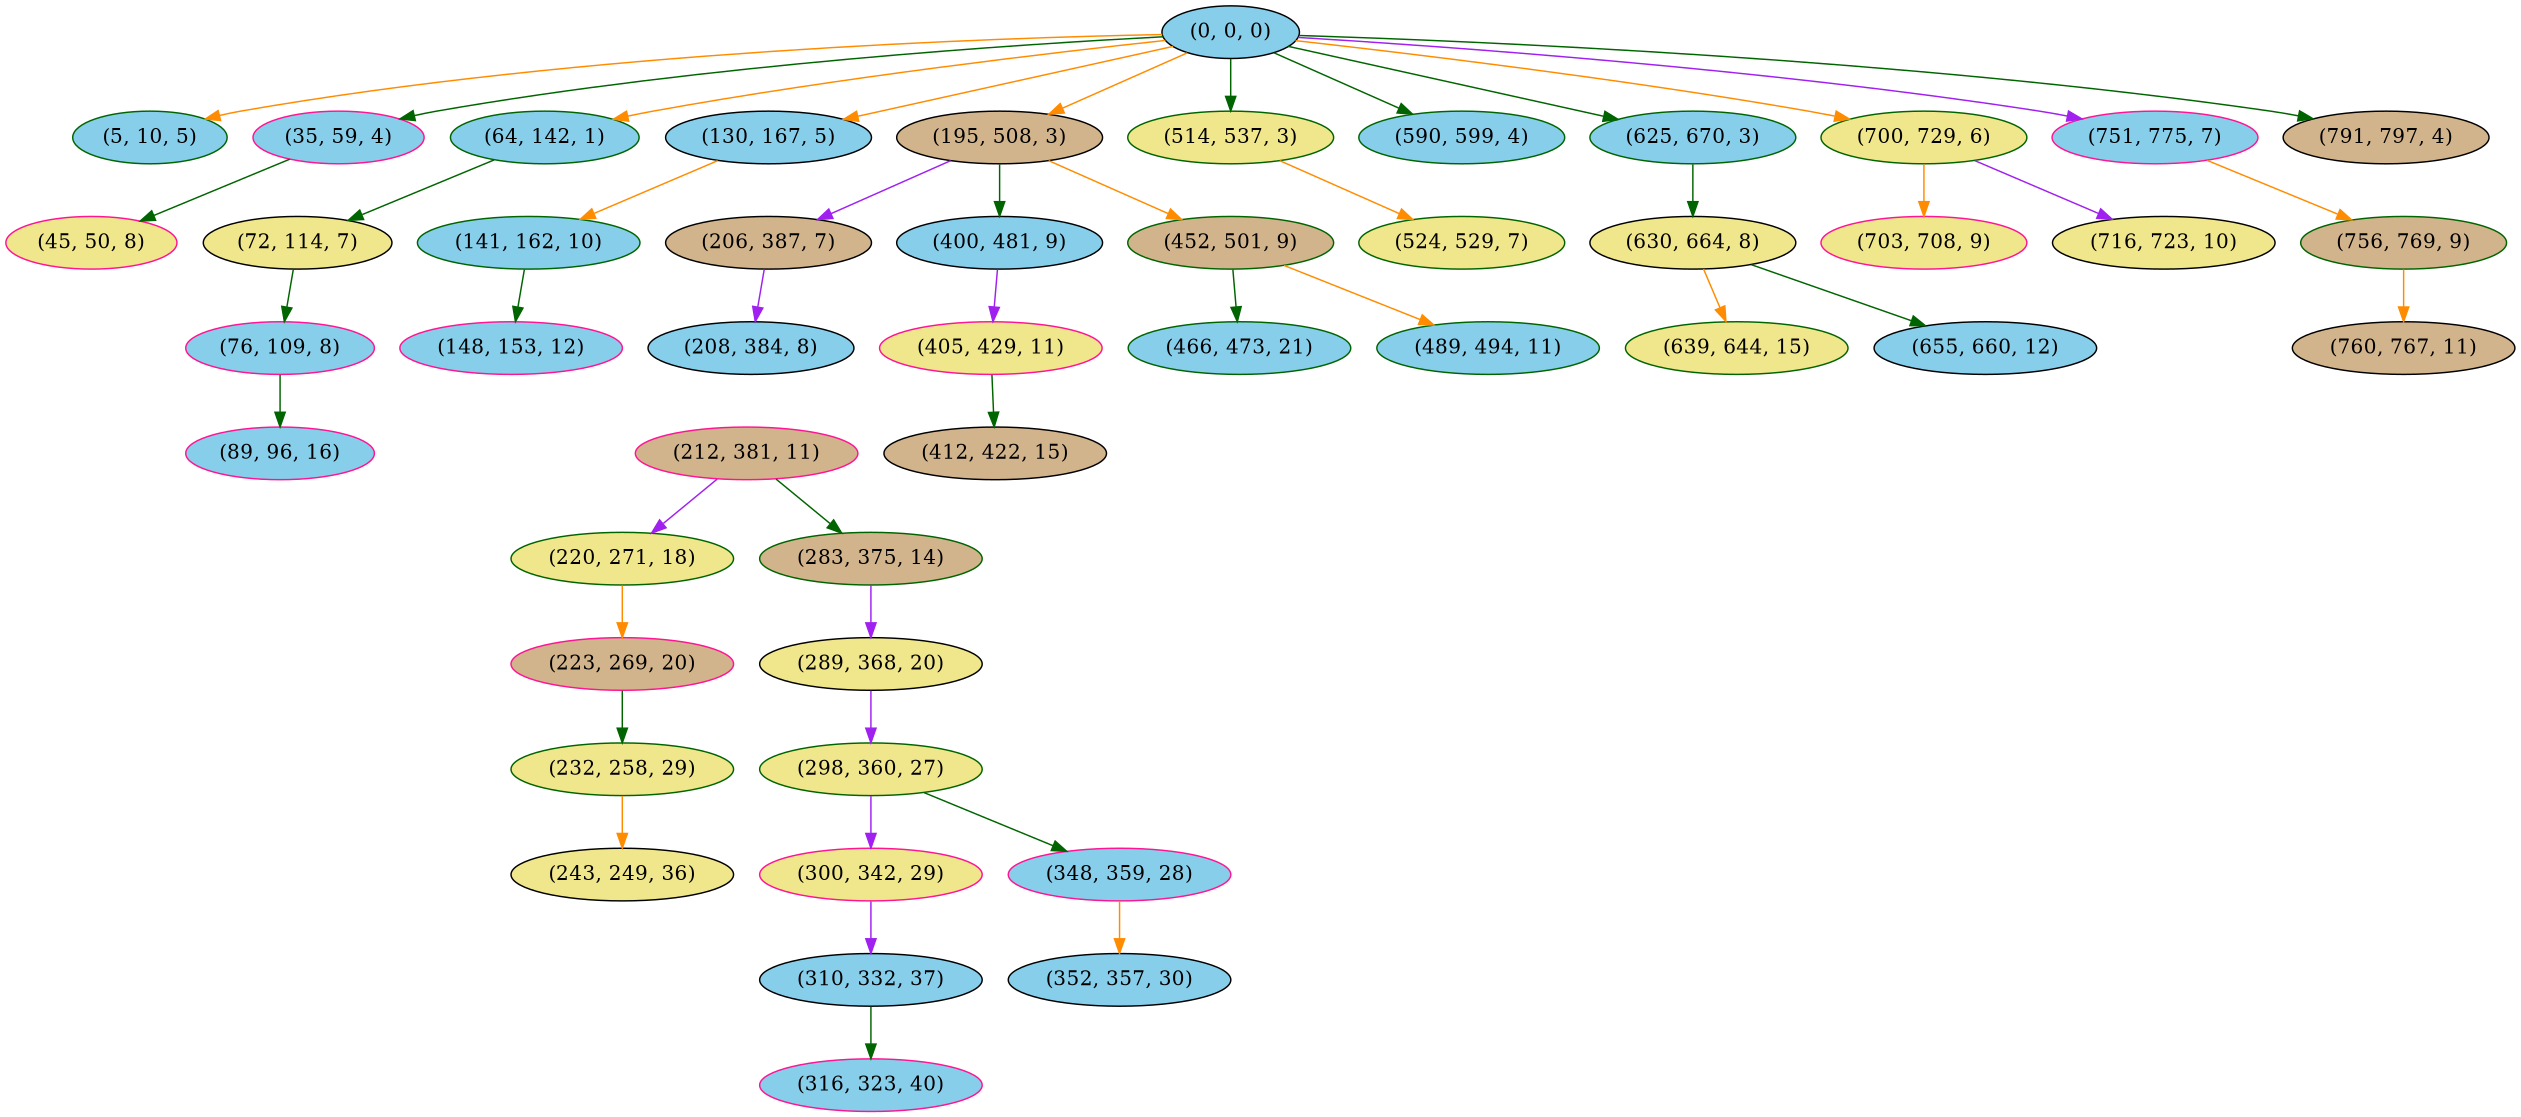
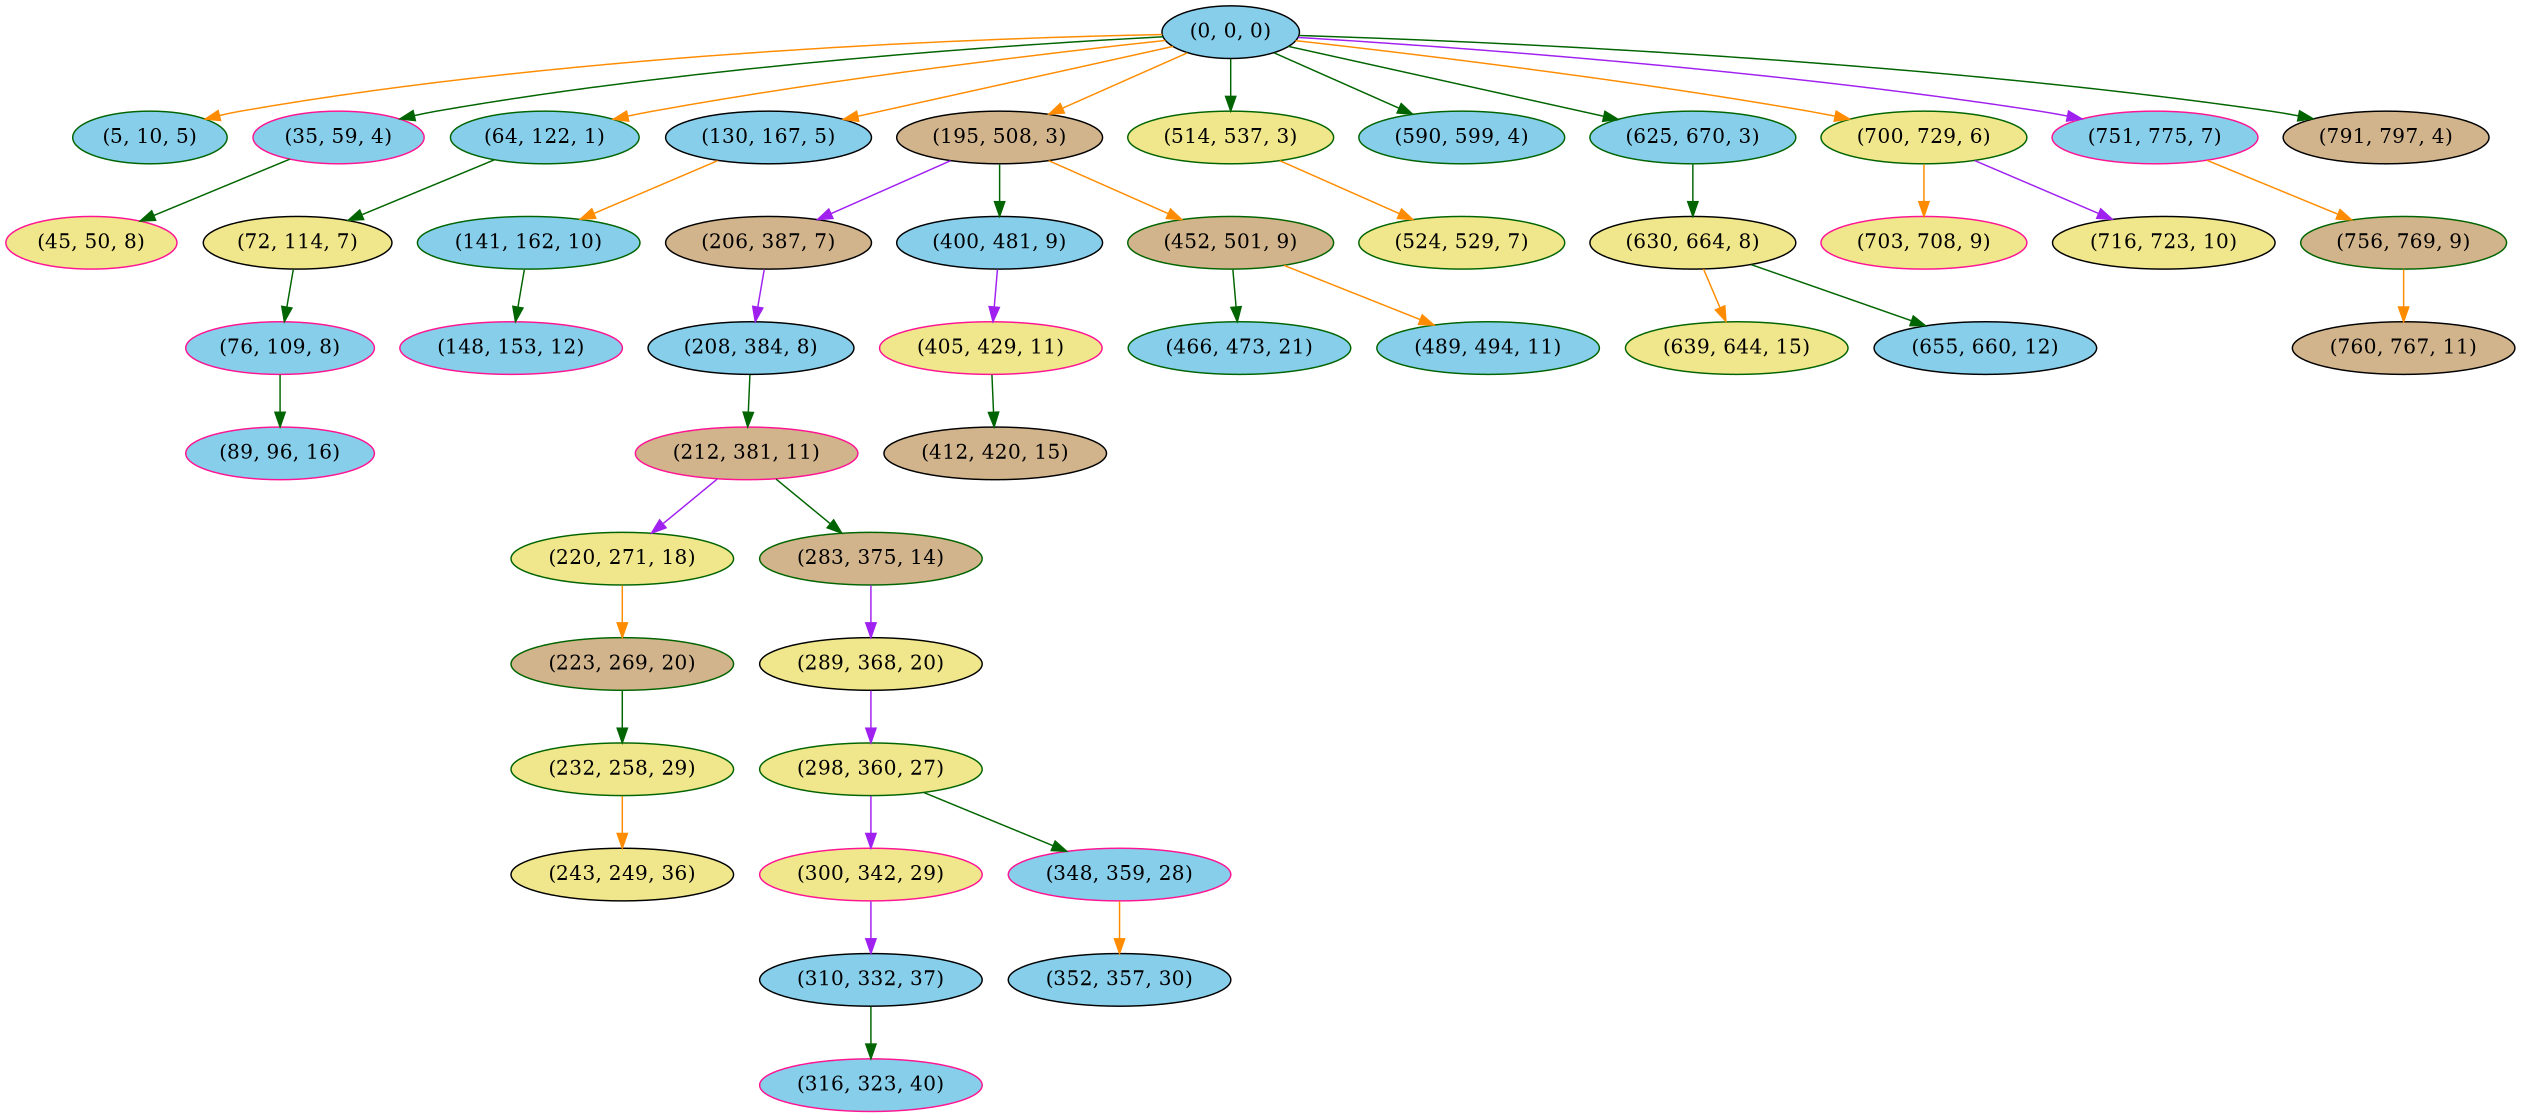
node "(64, 142, 1)": label "(64, 142, 1)" -> "(64, 122, 1)"
edge "(208, 384, 8)" -> "(212, 381, 11)": added
node "(412, 422, 15)": label "(412, 422, 15)" -> "(412, 420, 15)"
node "(223, 269, 20)": color deeppink -> darkgreen
